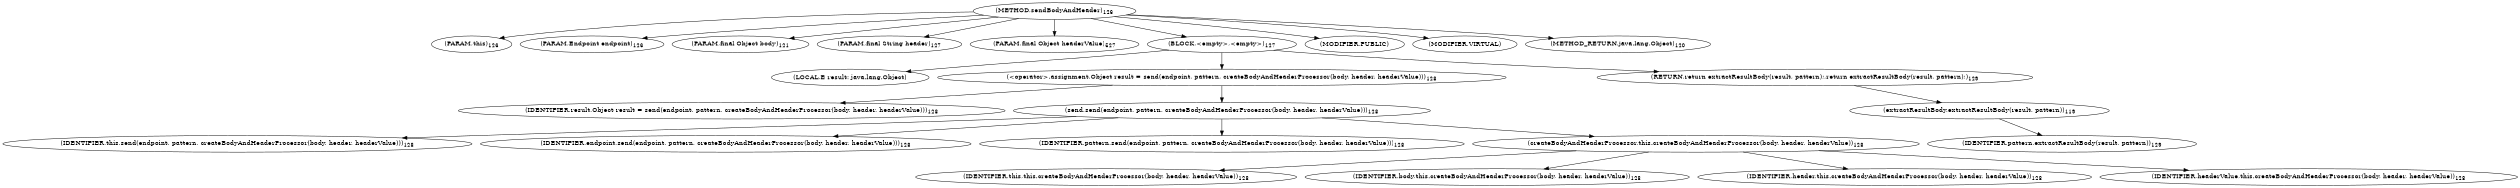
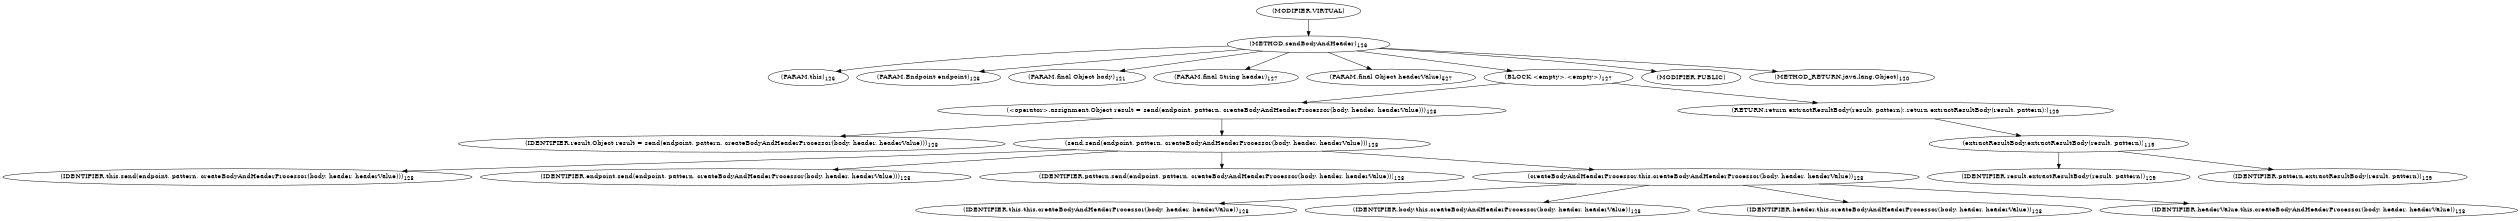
edge "(METHOD,sendBodyAndHeader)" -> "(MODIFIER,VIRTUAL)": reversed
node "(LOCAL,E result: java.lang.Object)": removed
node "(IDENTIFIER,result,extractResultBody(result, pattern))": added
